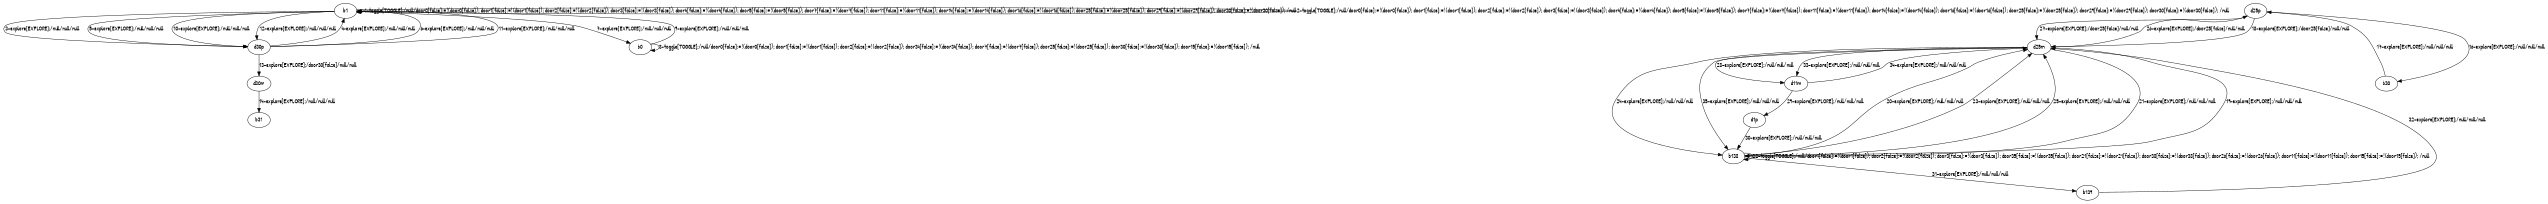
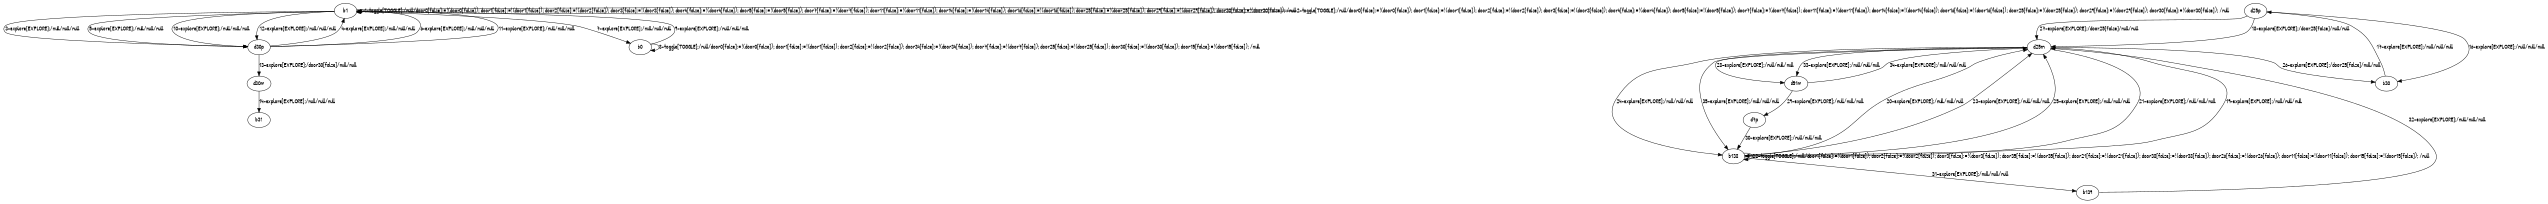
edge "d25m" -> "d25p": now "d25m" -> "b30"
node "d11m": label "d11m" -> "d51m"
node "d1p": label "d1p" -> "d7p"
